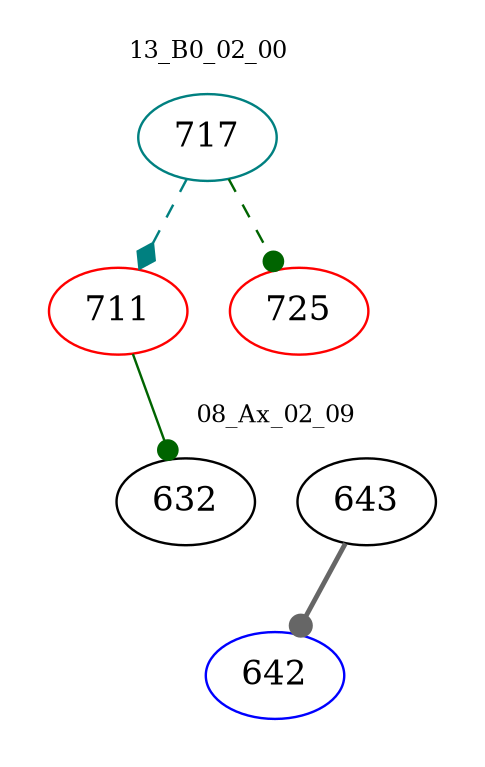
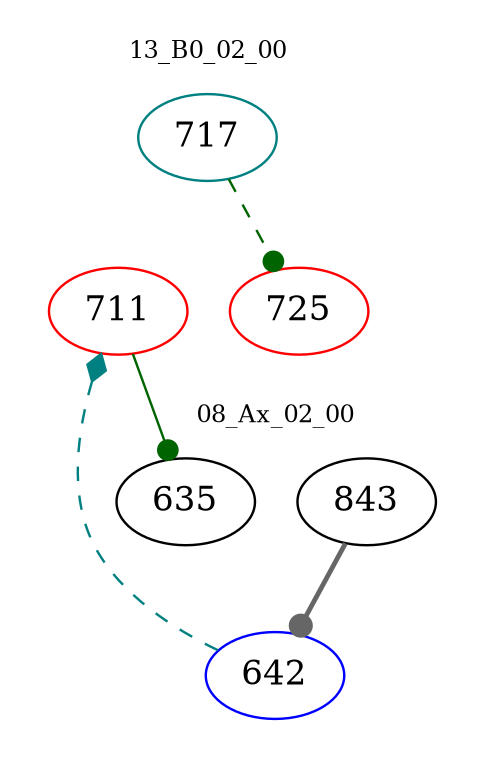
edge "717" -> "711": now "642" -> "711"
cluster "08_Ax_02_09": label "08_Ax_02_09" -> "08_Ax_02_00"
node "632": label "632" -> "635"
node "643": label "643" -> "843"
